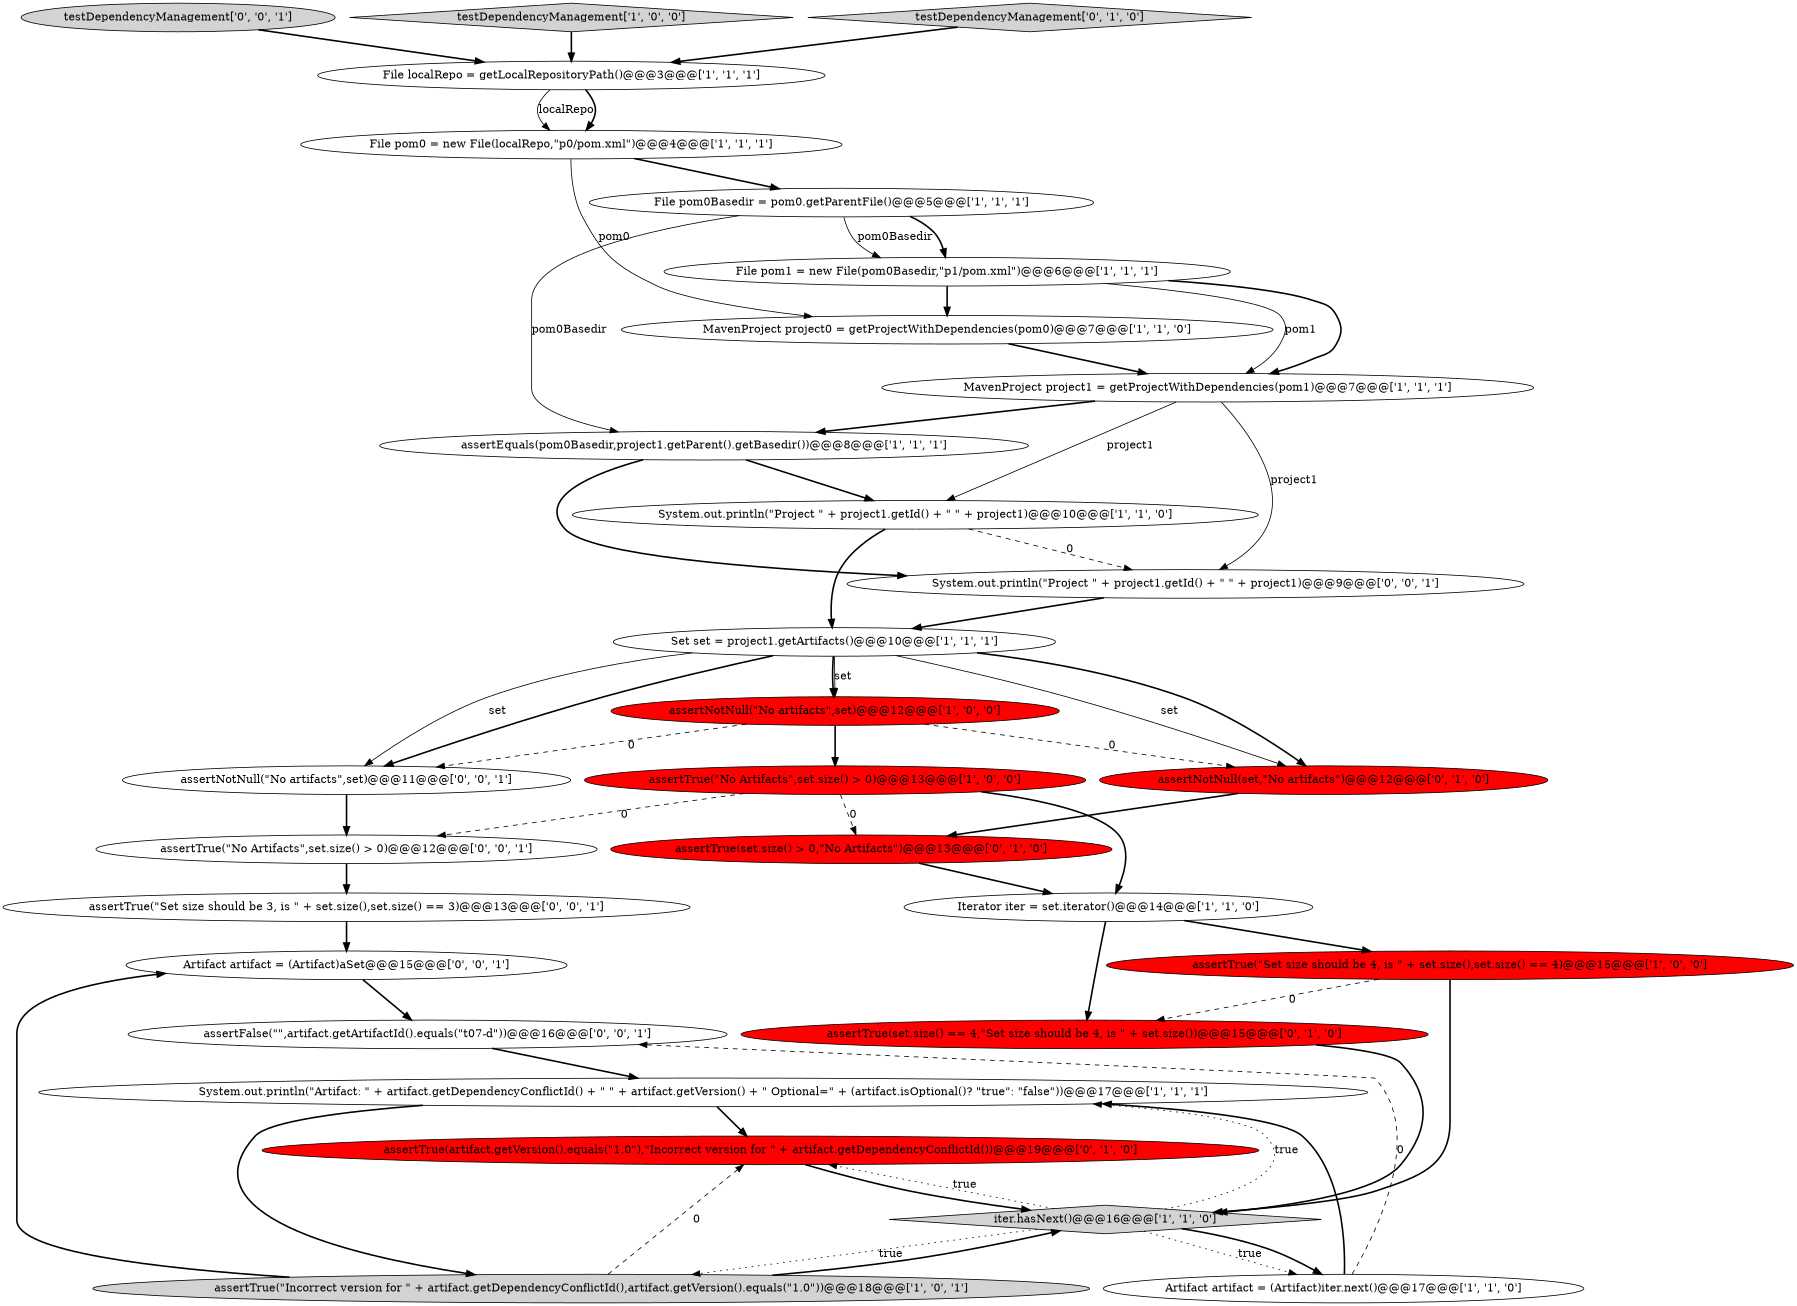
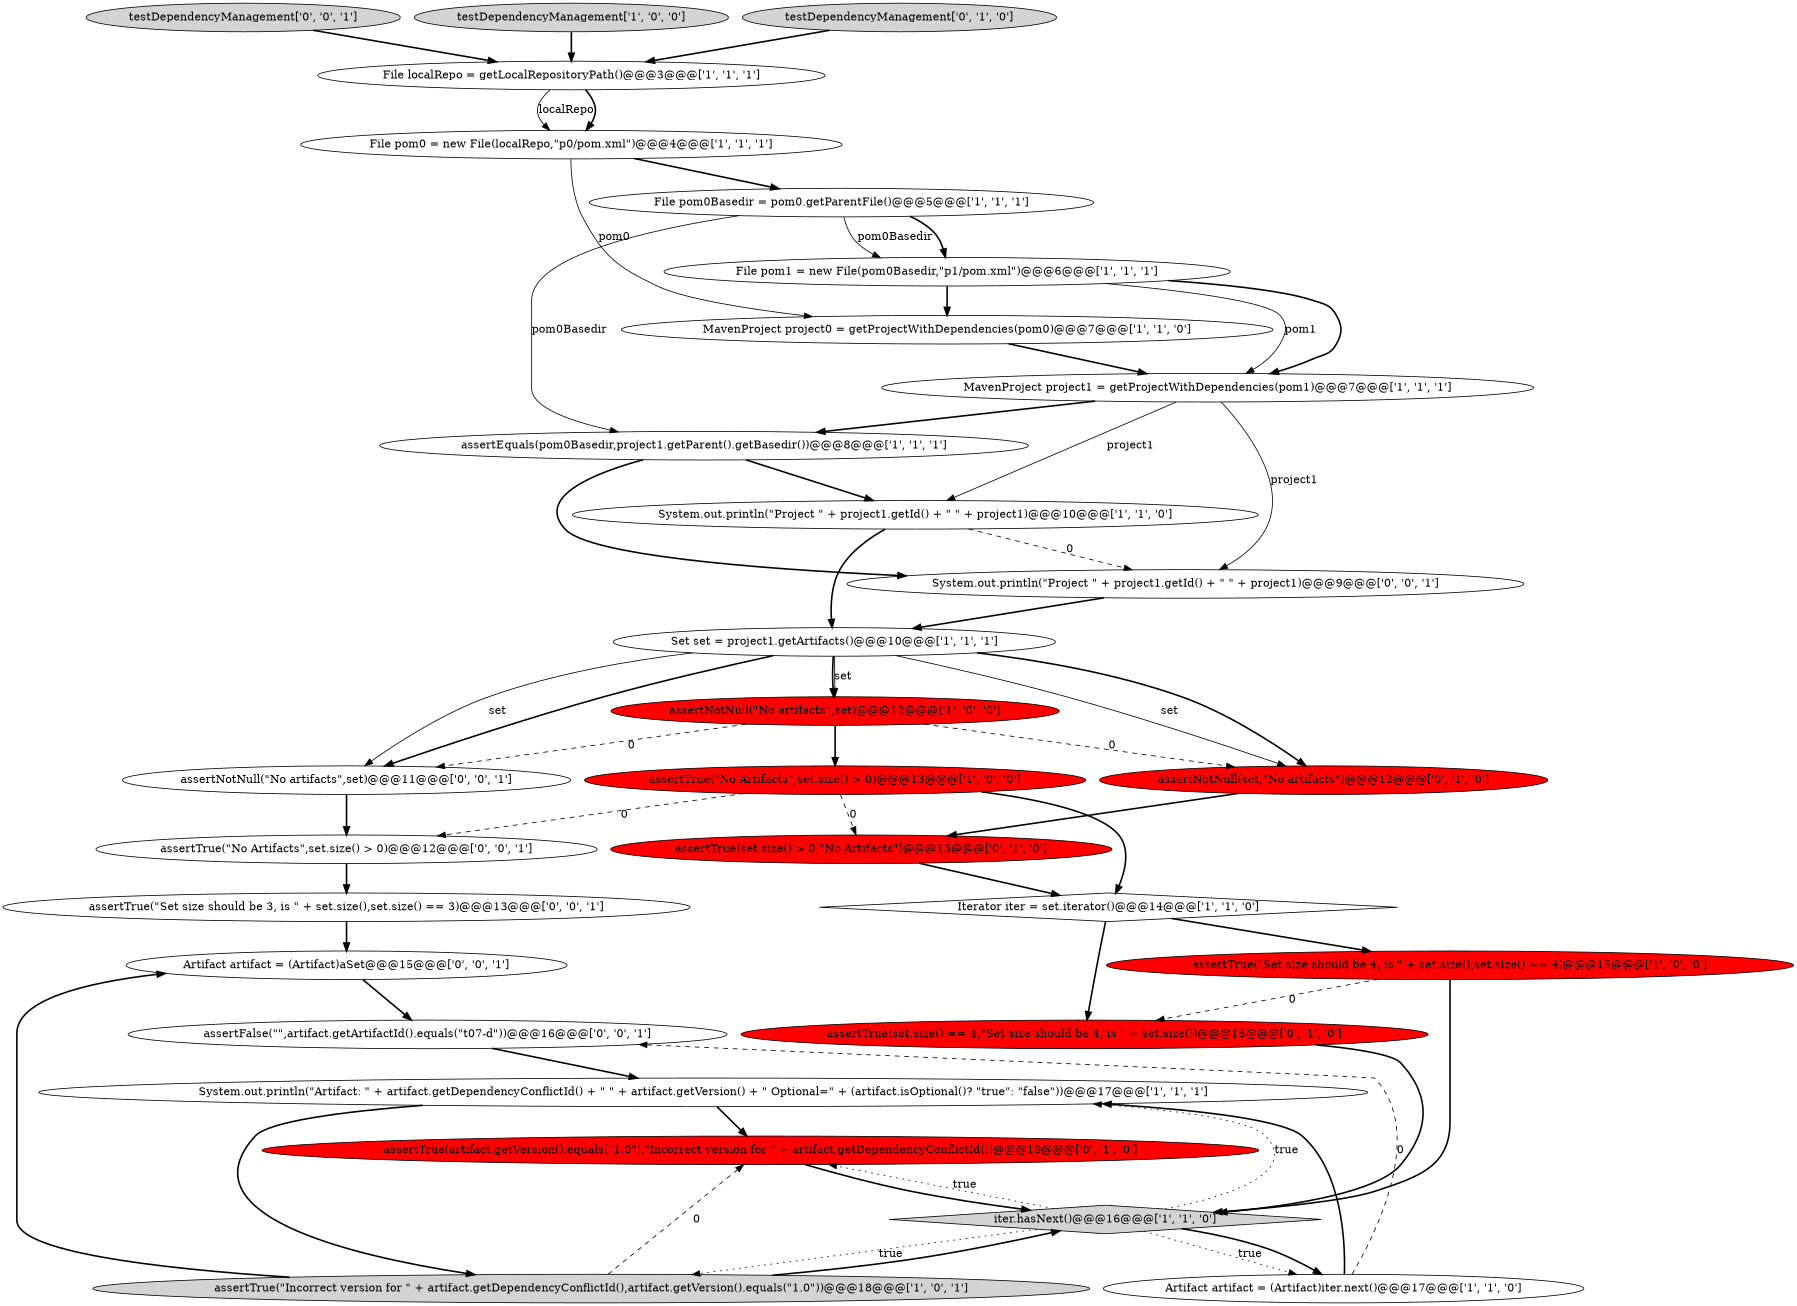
node "testDependencyManagement['1', '0', '0']": shape diamond -> ellipse
node "testDependencyManagement['0', '1', '0']": shape diamond -> ellipse
node "Iterator iter = set.iterator()@@@14@@@['1', '1', '0']": shape ellipse -> diamond
